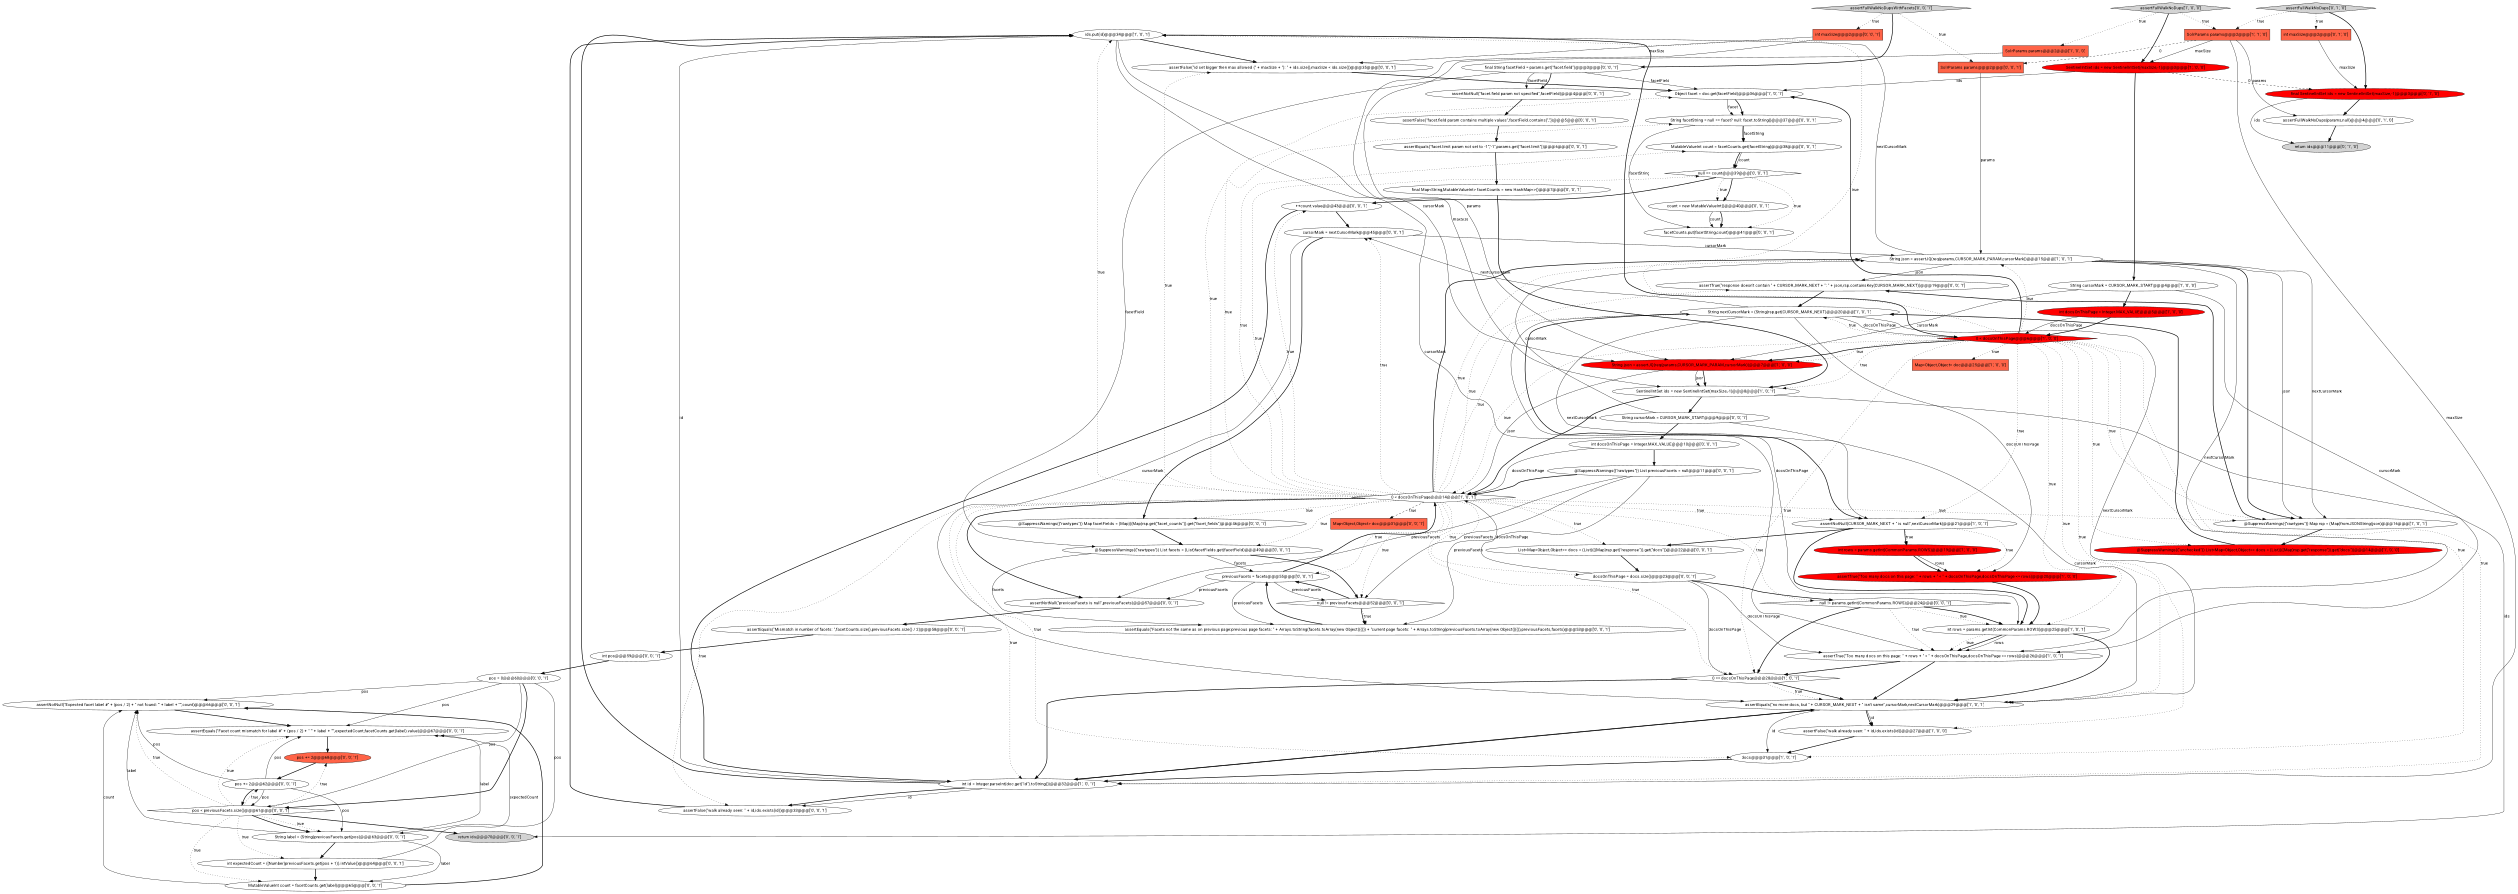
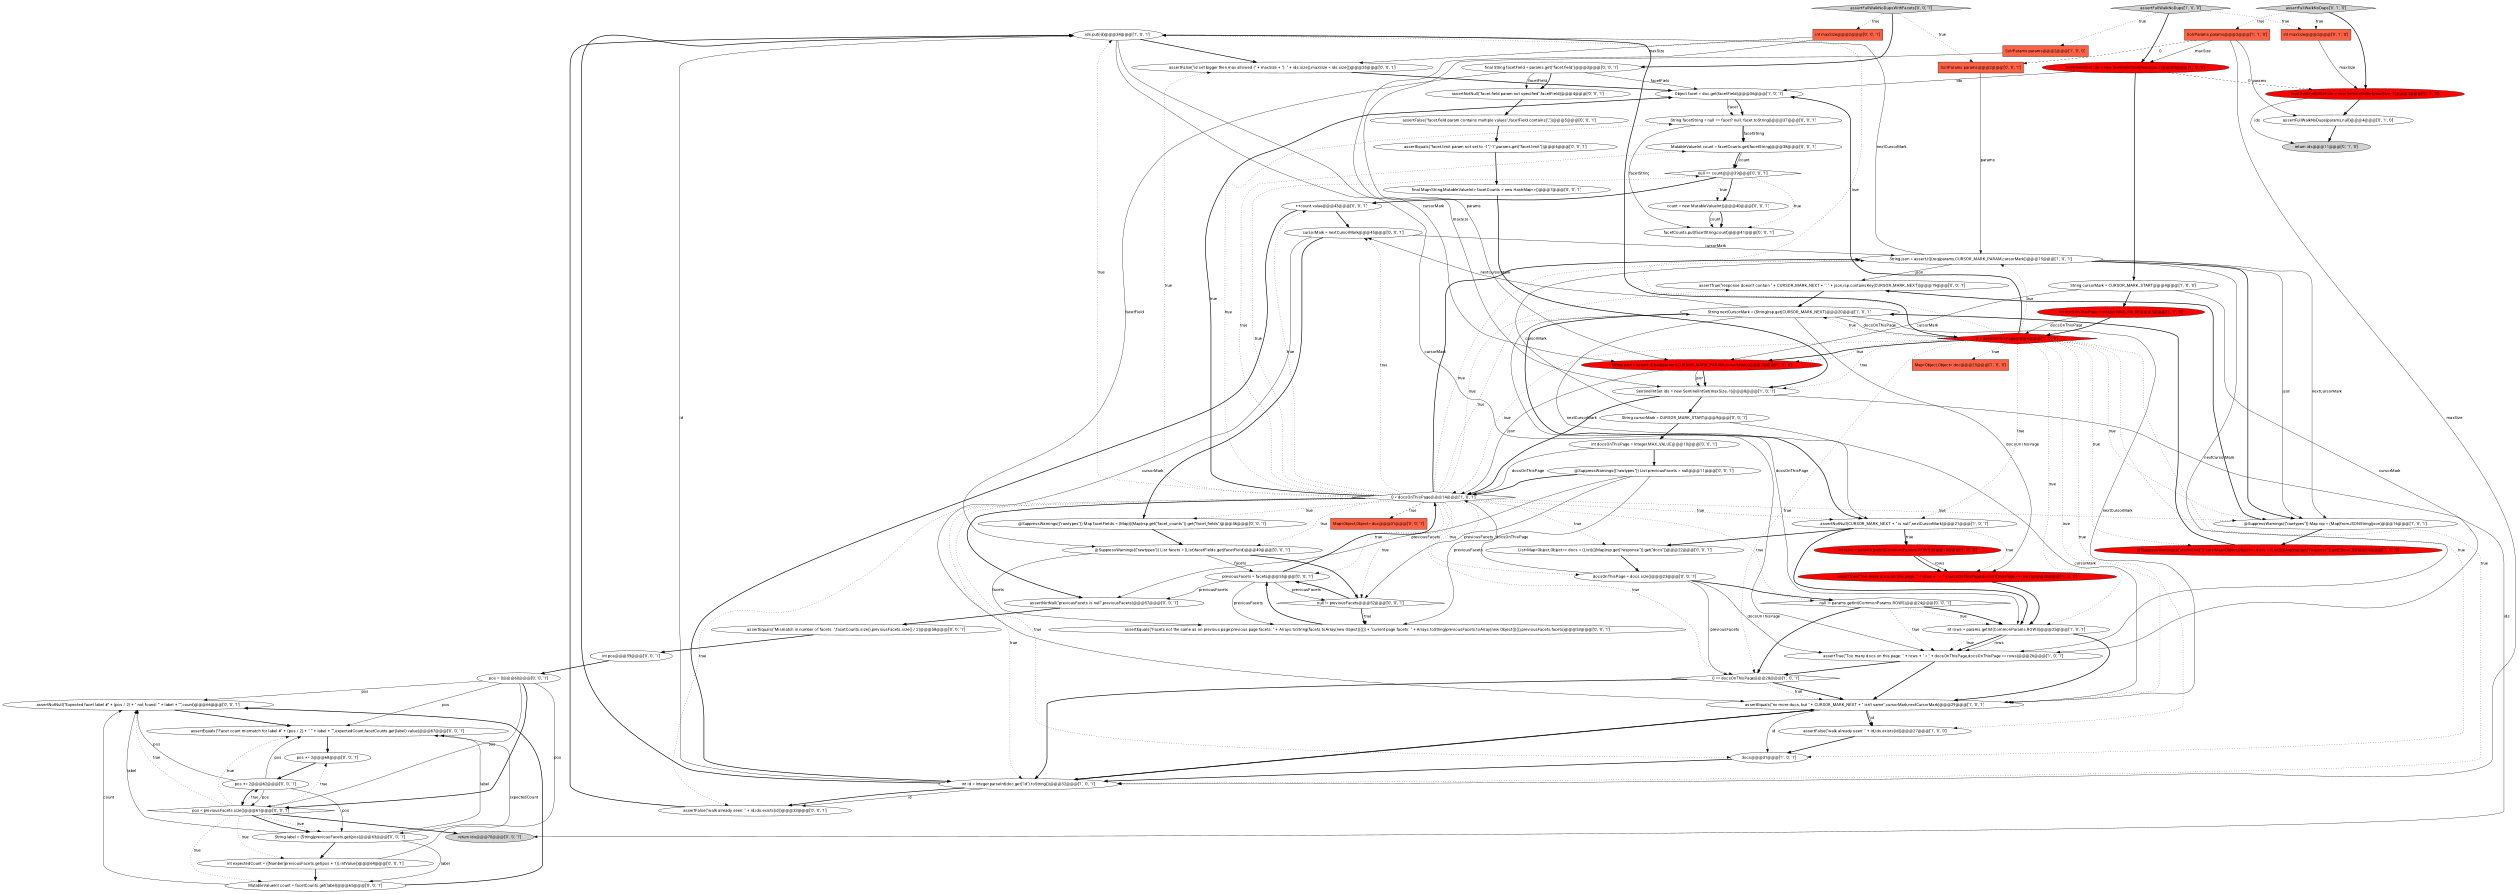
edge "assertFullWalkNoDups['1', '0', '0']" -> "SolrParams params@@@2@@@['1', '1', '0']": now "assertFullWalkNoDups['1', '0', '0']" -> "int maxSize@@@2@@@['0', '1', '0']"
edge "0 < docsOnThisPage@@@14@@@['1', '0', '1']" -> "Object facet = doc.get(facetField)@@@36@@@['1', '0', '1']": style dotted -> bold
edge "docsOnThisPage = docs.size()@@@23@@@['0', '0', '1']" -> "0 == docsOnThisPage@@@28@@@['1', '0', '1']": label "docsOnThisPage" -> "previousFacets"
node "pos += 2@@@68@@@['0', '0', '1']": fillcolor tomato -> white
